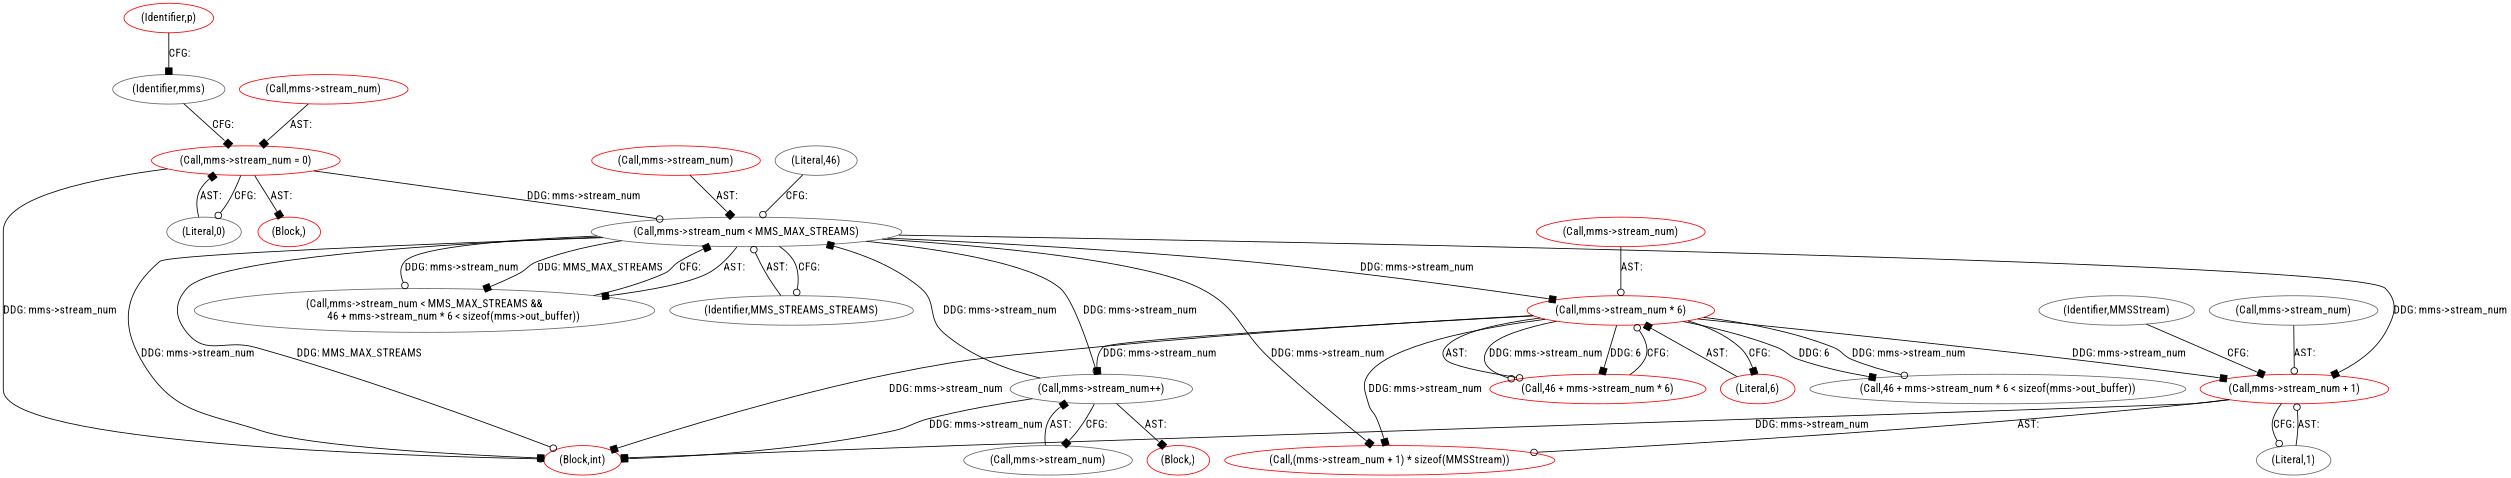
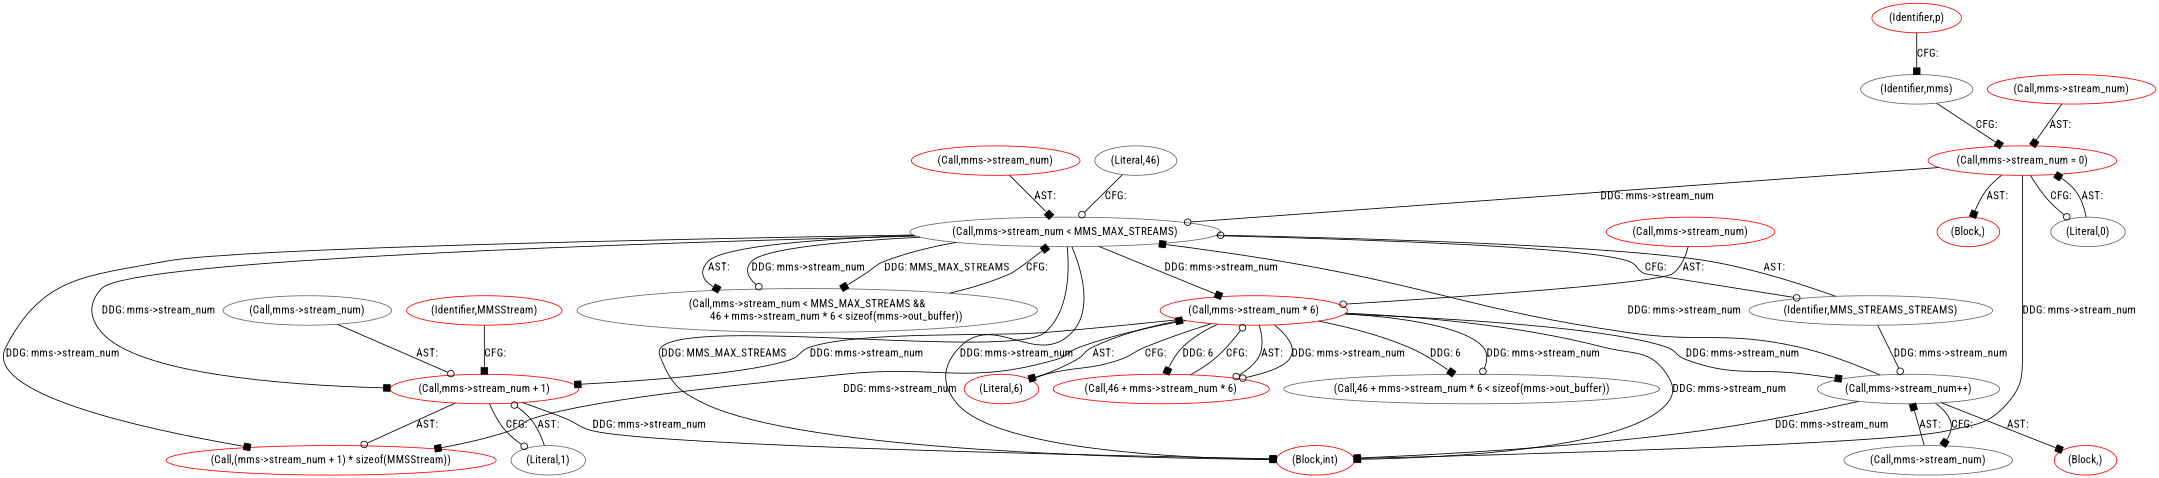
edge "(Call,mms->stream_num < MMS_MAX_STREAMS)" -> "(Call,mms->stream_num++)": now "(Identifier,MMS_STREAMS_STREAMS)" -> "(Call,mms->stream_num++)"
node "(Identifier,MMSStream)": color gray40 -> red
